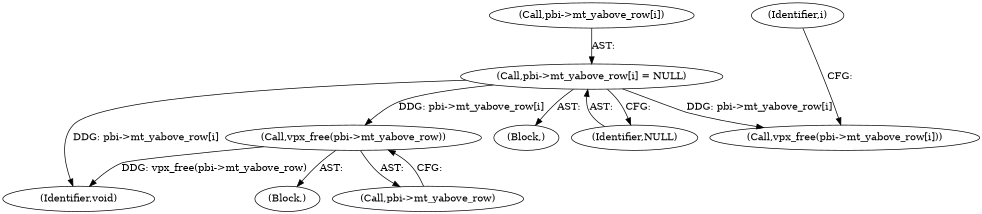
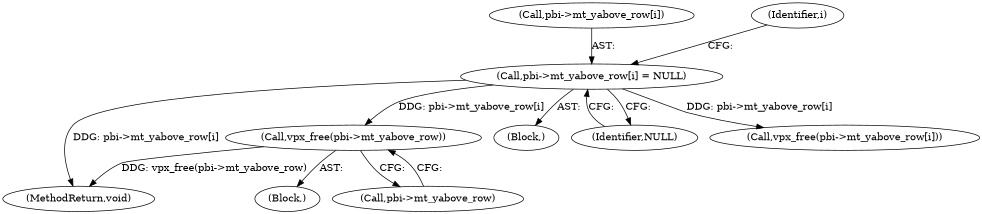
edge "(Identifier,i)" -> "(Call,vpx_free(pbi->mt_yabove_row[i]))": now "(Identifier,i)" -> "(Call,pbi->mt_yabove_row[i] = NULL)"
edge "(Identifier,NULL)" -> "(Call,pbi->mt_yabove_row[i] = NULL)": label "AST: " -> "CFG: "
edge "(Call,vpx_free(pbi->mt_yabove_row))" -> "(Call,pbi->mt_yabove_row)": label "AST: " -> "CFG: "
node "(Identifier,void)": label "(Identifier,void)" -> "(MethodReturn,void)"
